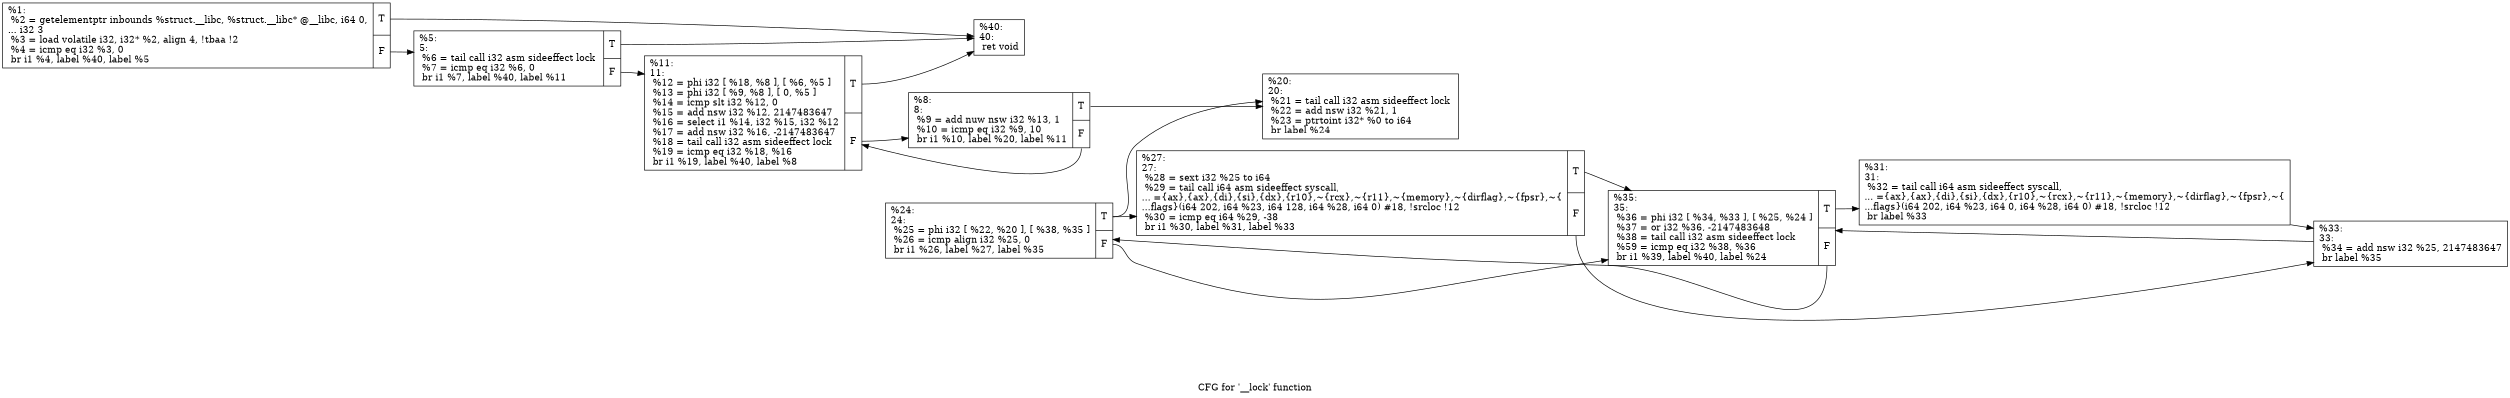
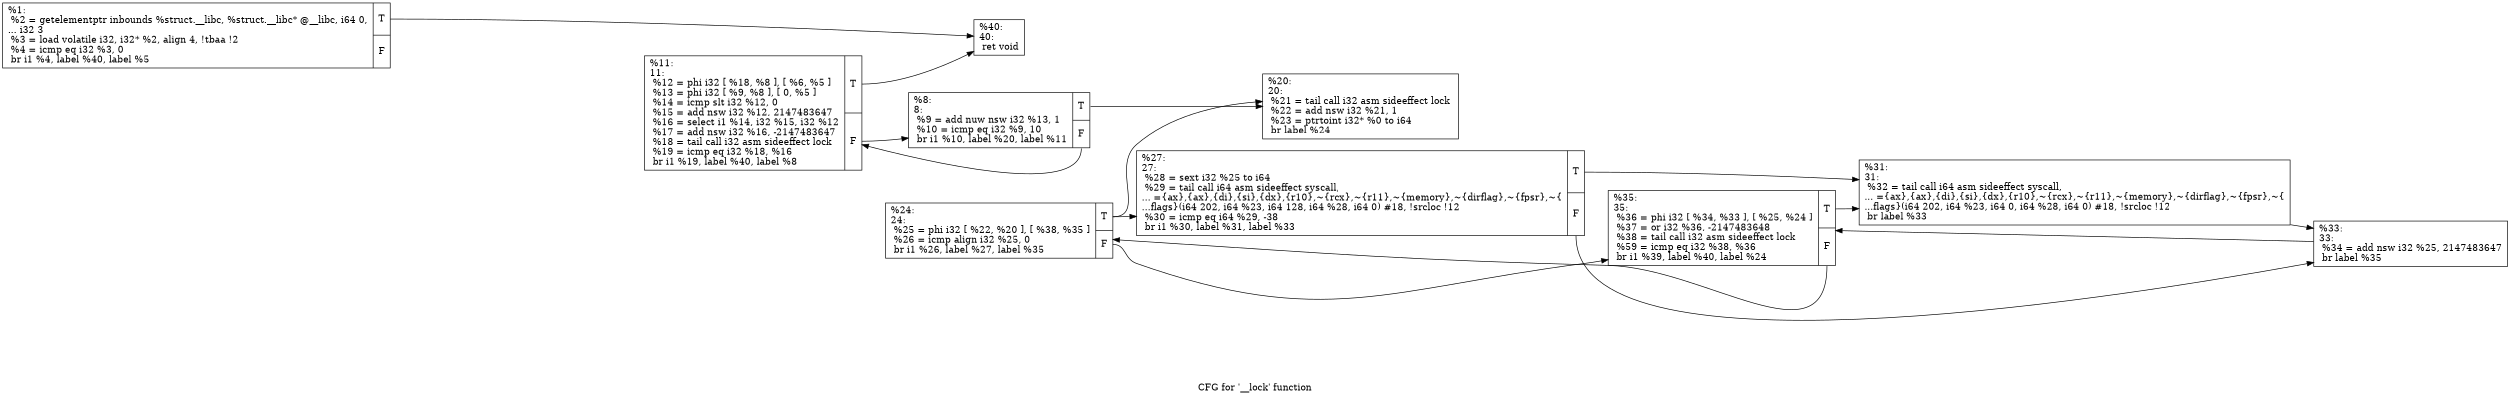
node "%5:": removed
edge "%27:" -> "%35:": now "%27:" -> "%31:"
